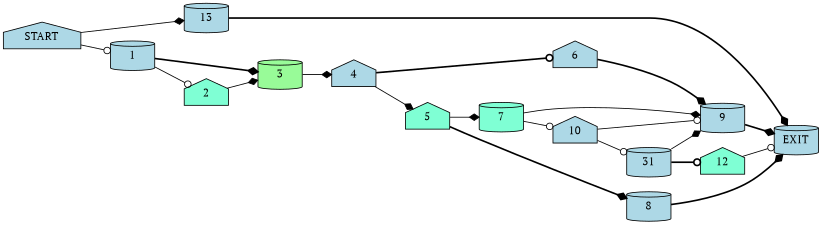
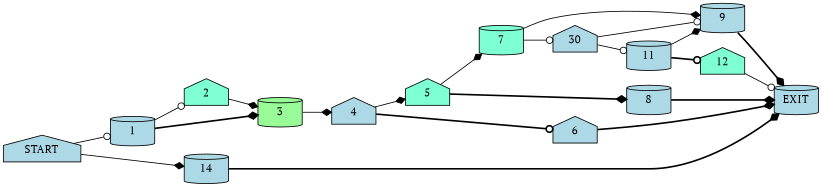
node "13": label "13" -> "14"
edge "6" -> "9": now "6" -> "EXIT"
node "10": label "10" -> "30"
node "31": label "31" -> "11"
